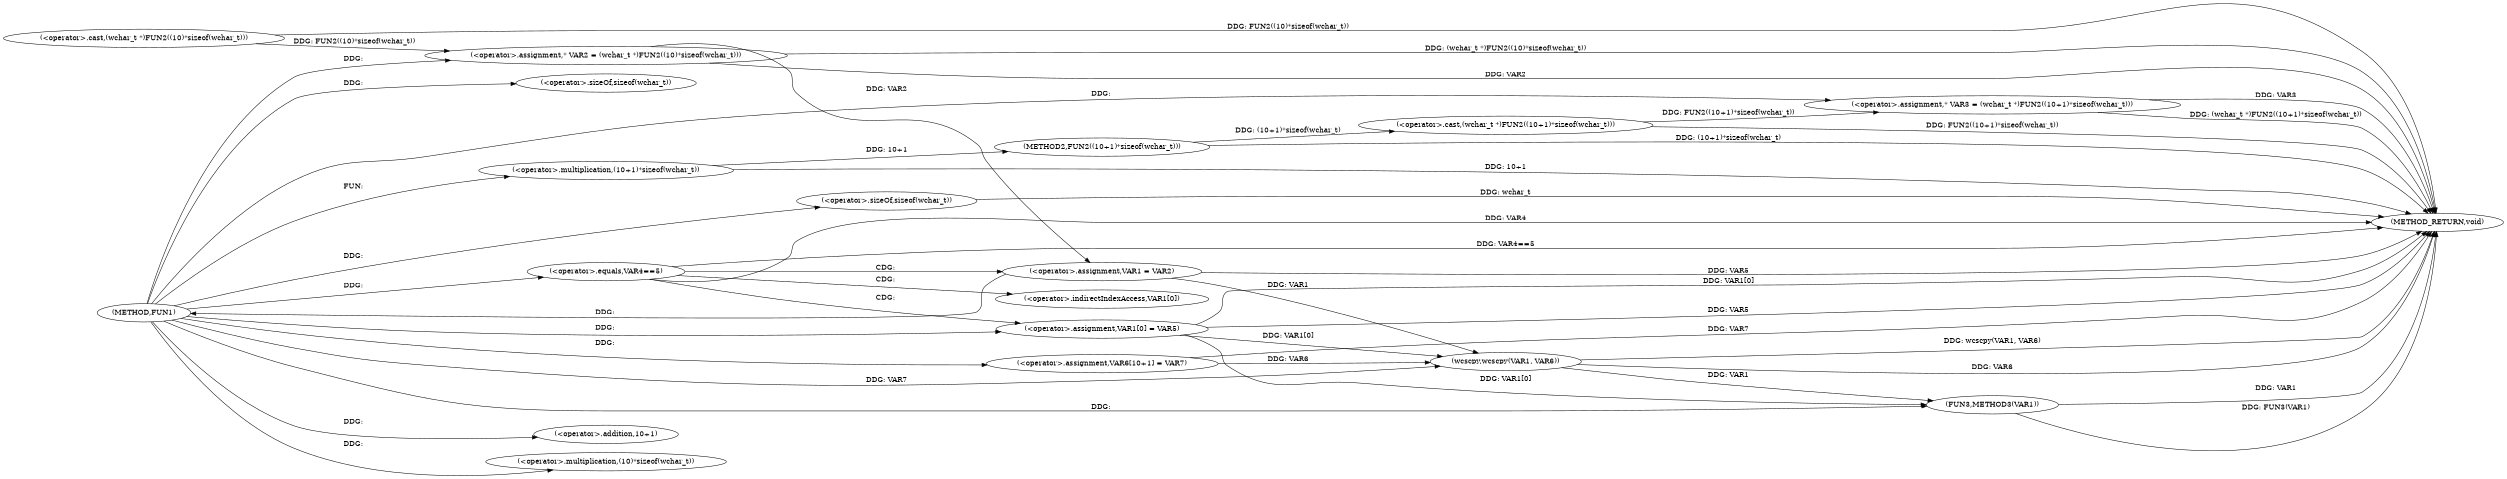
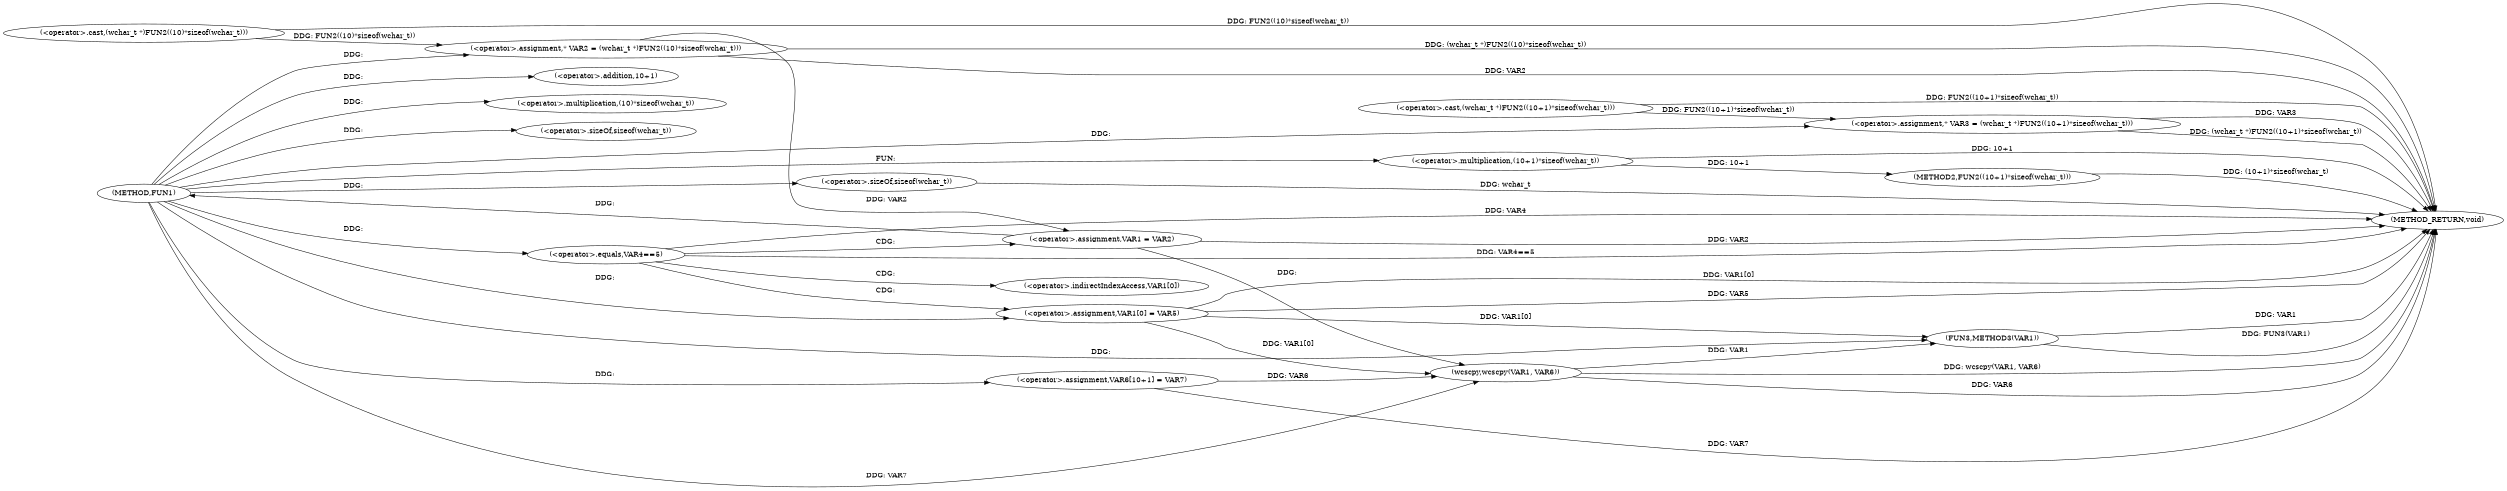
edge "(METHOD2,FUN2((10+1)*sizeof(wchar_t)))" -> "(<operator>.cast,(wchar_t *)FUN2((10+1)*sizeof(wchar_t)))": removed, label "DDG: (10+1)*sizeof(wchar_t)"
edge "(<operator>.assignment,VAR1 = VAR2)" -> "(METHOD_RETURN,void)": label "DDG: VAR5" -> "DDG: VAR2"
edge "(<operator>.assignment,VAR1 = VAR2)" -> "(wcscpy,wcscpy(VAR1, VAR6))": label "DDG: VAR1" -> "DDG: "
